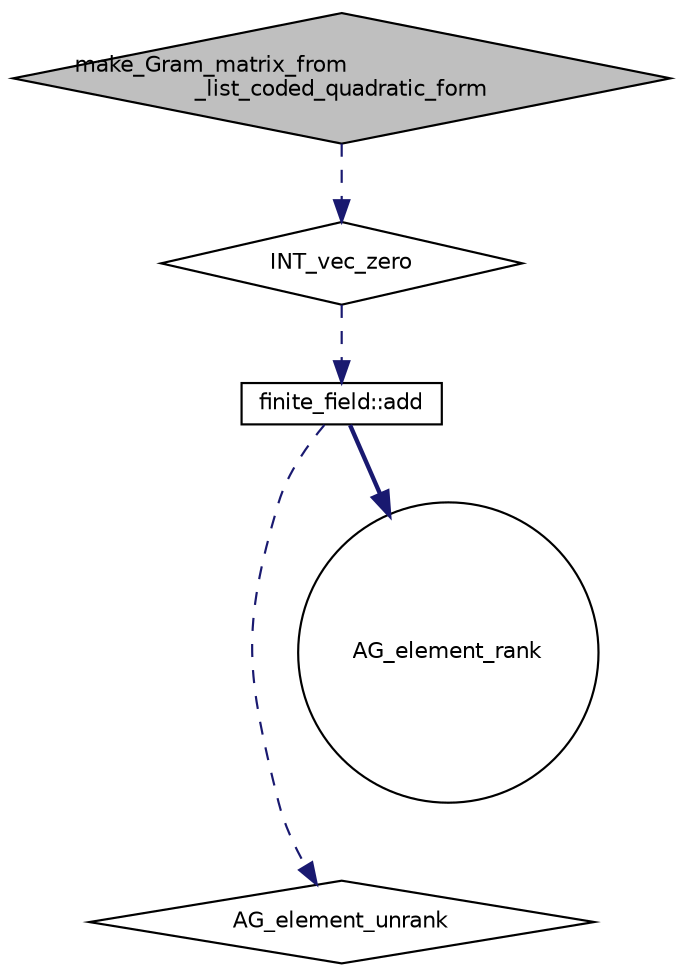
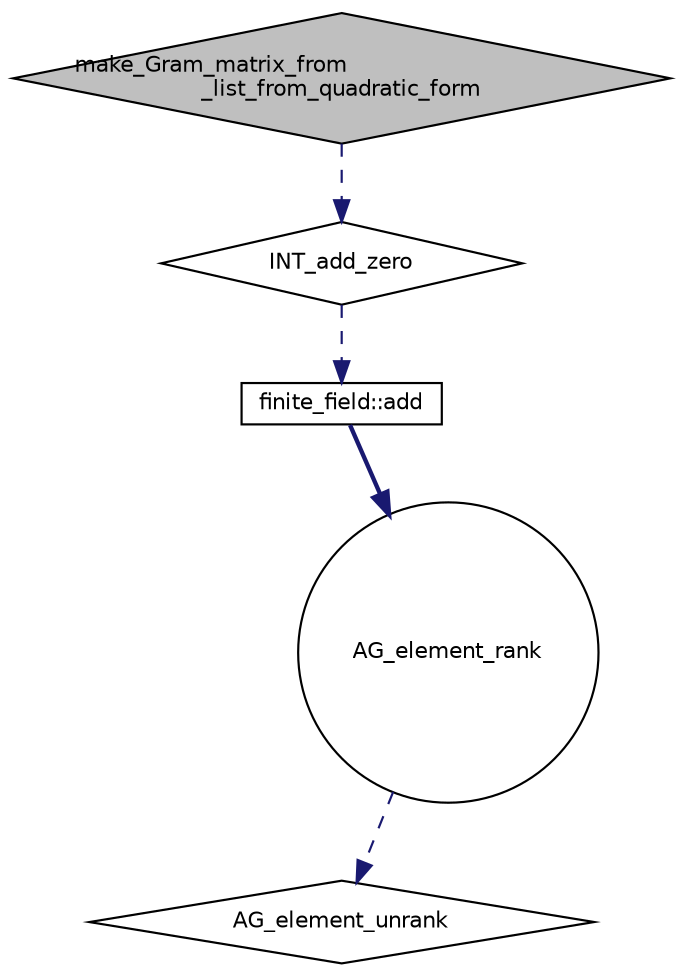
node "make_Gram_matrix_from _list_coded_quadratic_form": label "make_Gram_matrix_from _list_coded_quadratic_form" -> "make_Gram_matrix_from _list_from_quadratic_form"
node "INT_vec_zero": label "INT_vec_zero" -> "INT_add_zero"
edge "finite_field::add" -> "AG_element_unrank": now "AG_element_rank" -> "AG_element_unrank"
